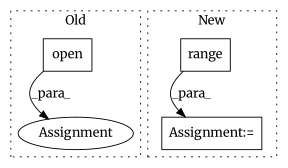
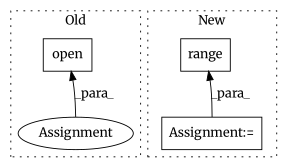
edge "range" -> "Assignment:=": reversed
edge "open" -> "Assignment": reversed
